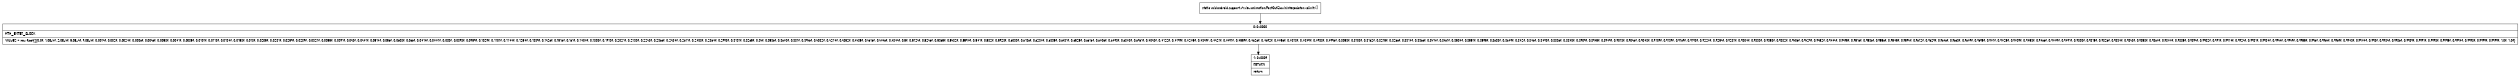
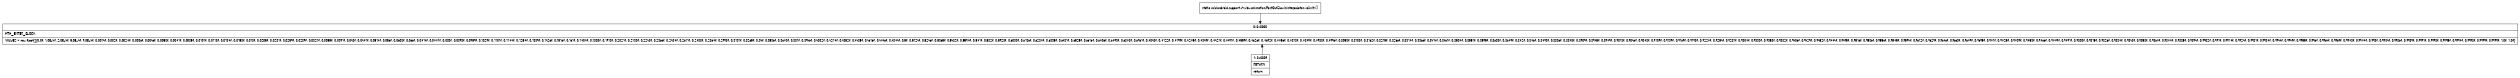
edge "0: 0x0000" -> "1: 0x0009": reversed
